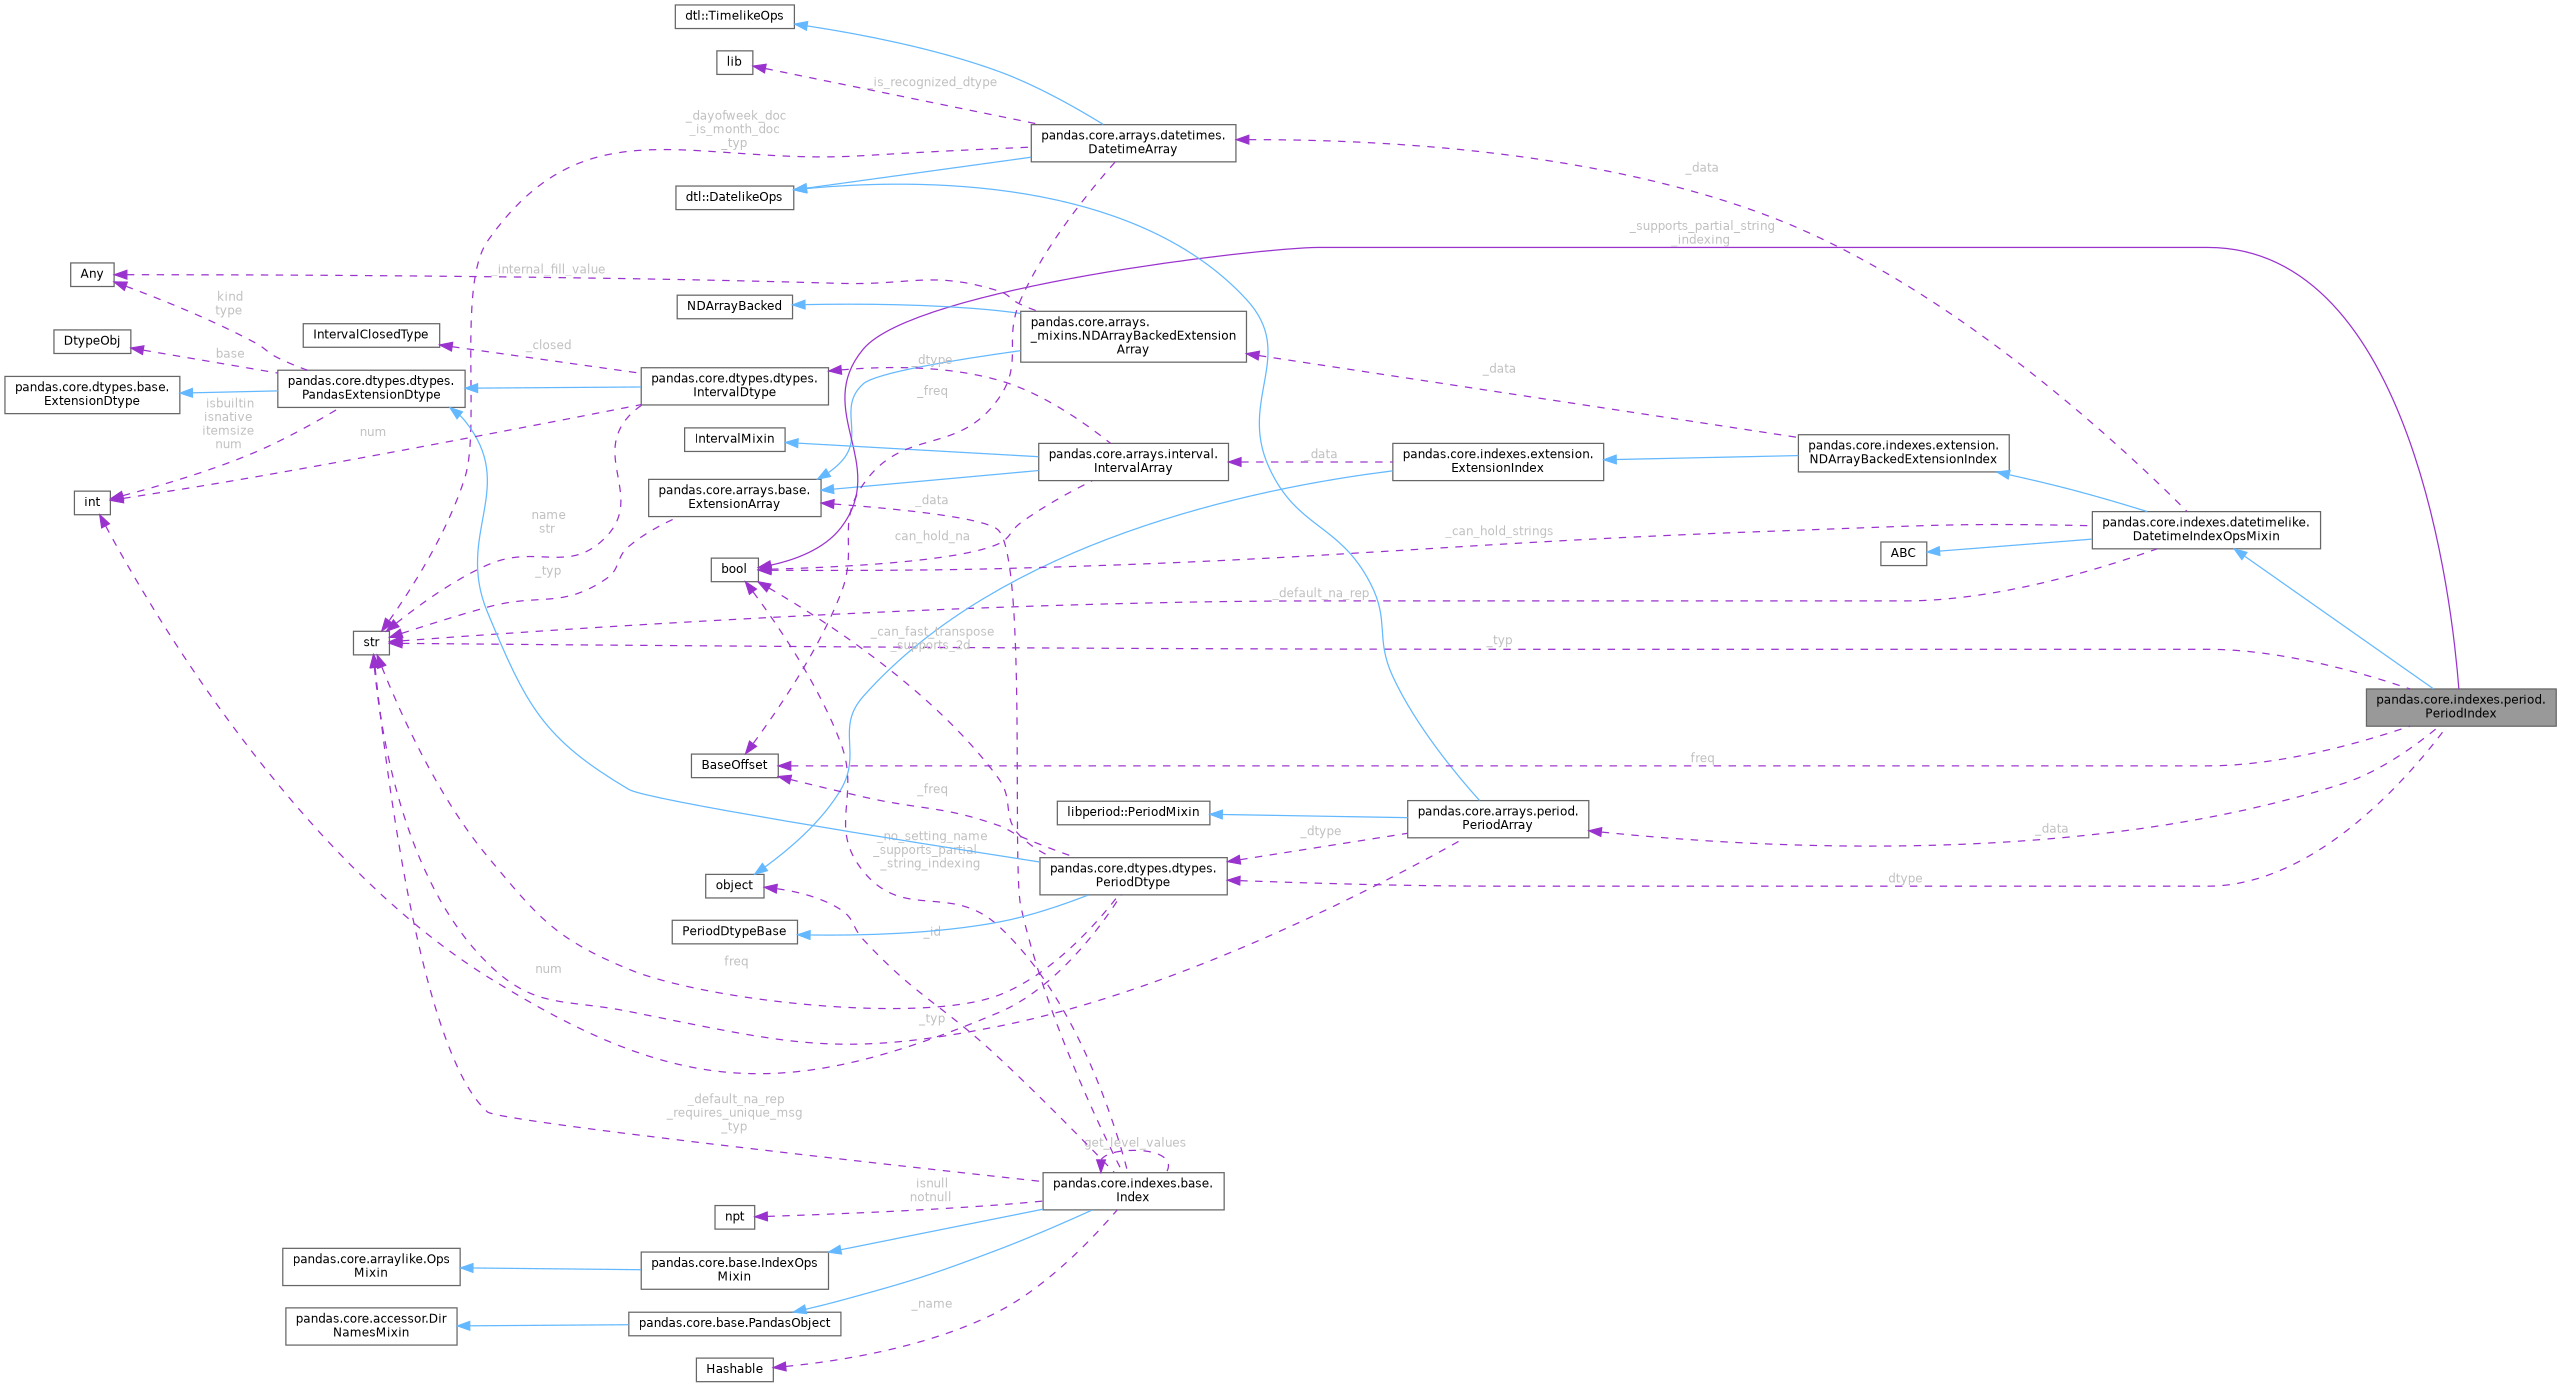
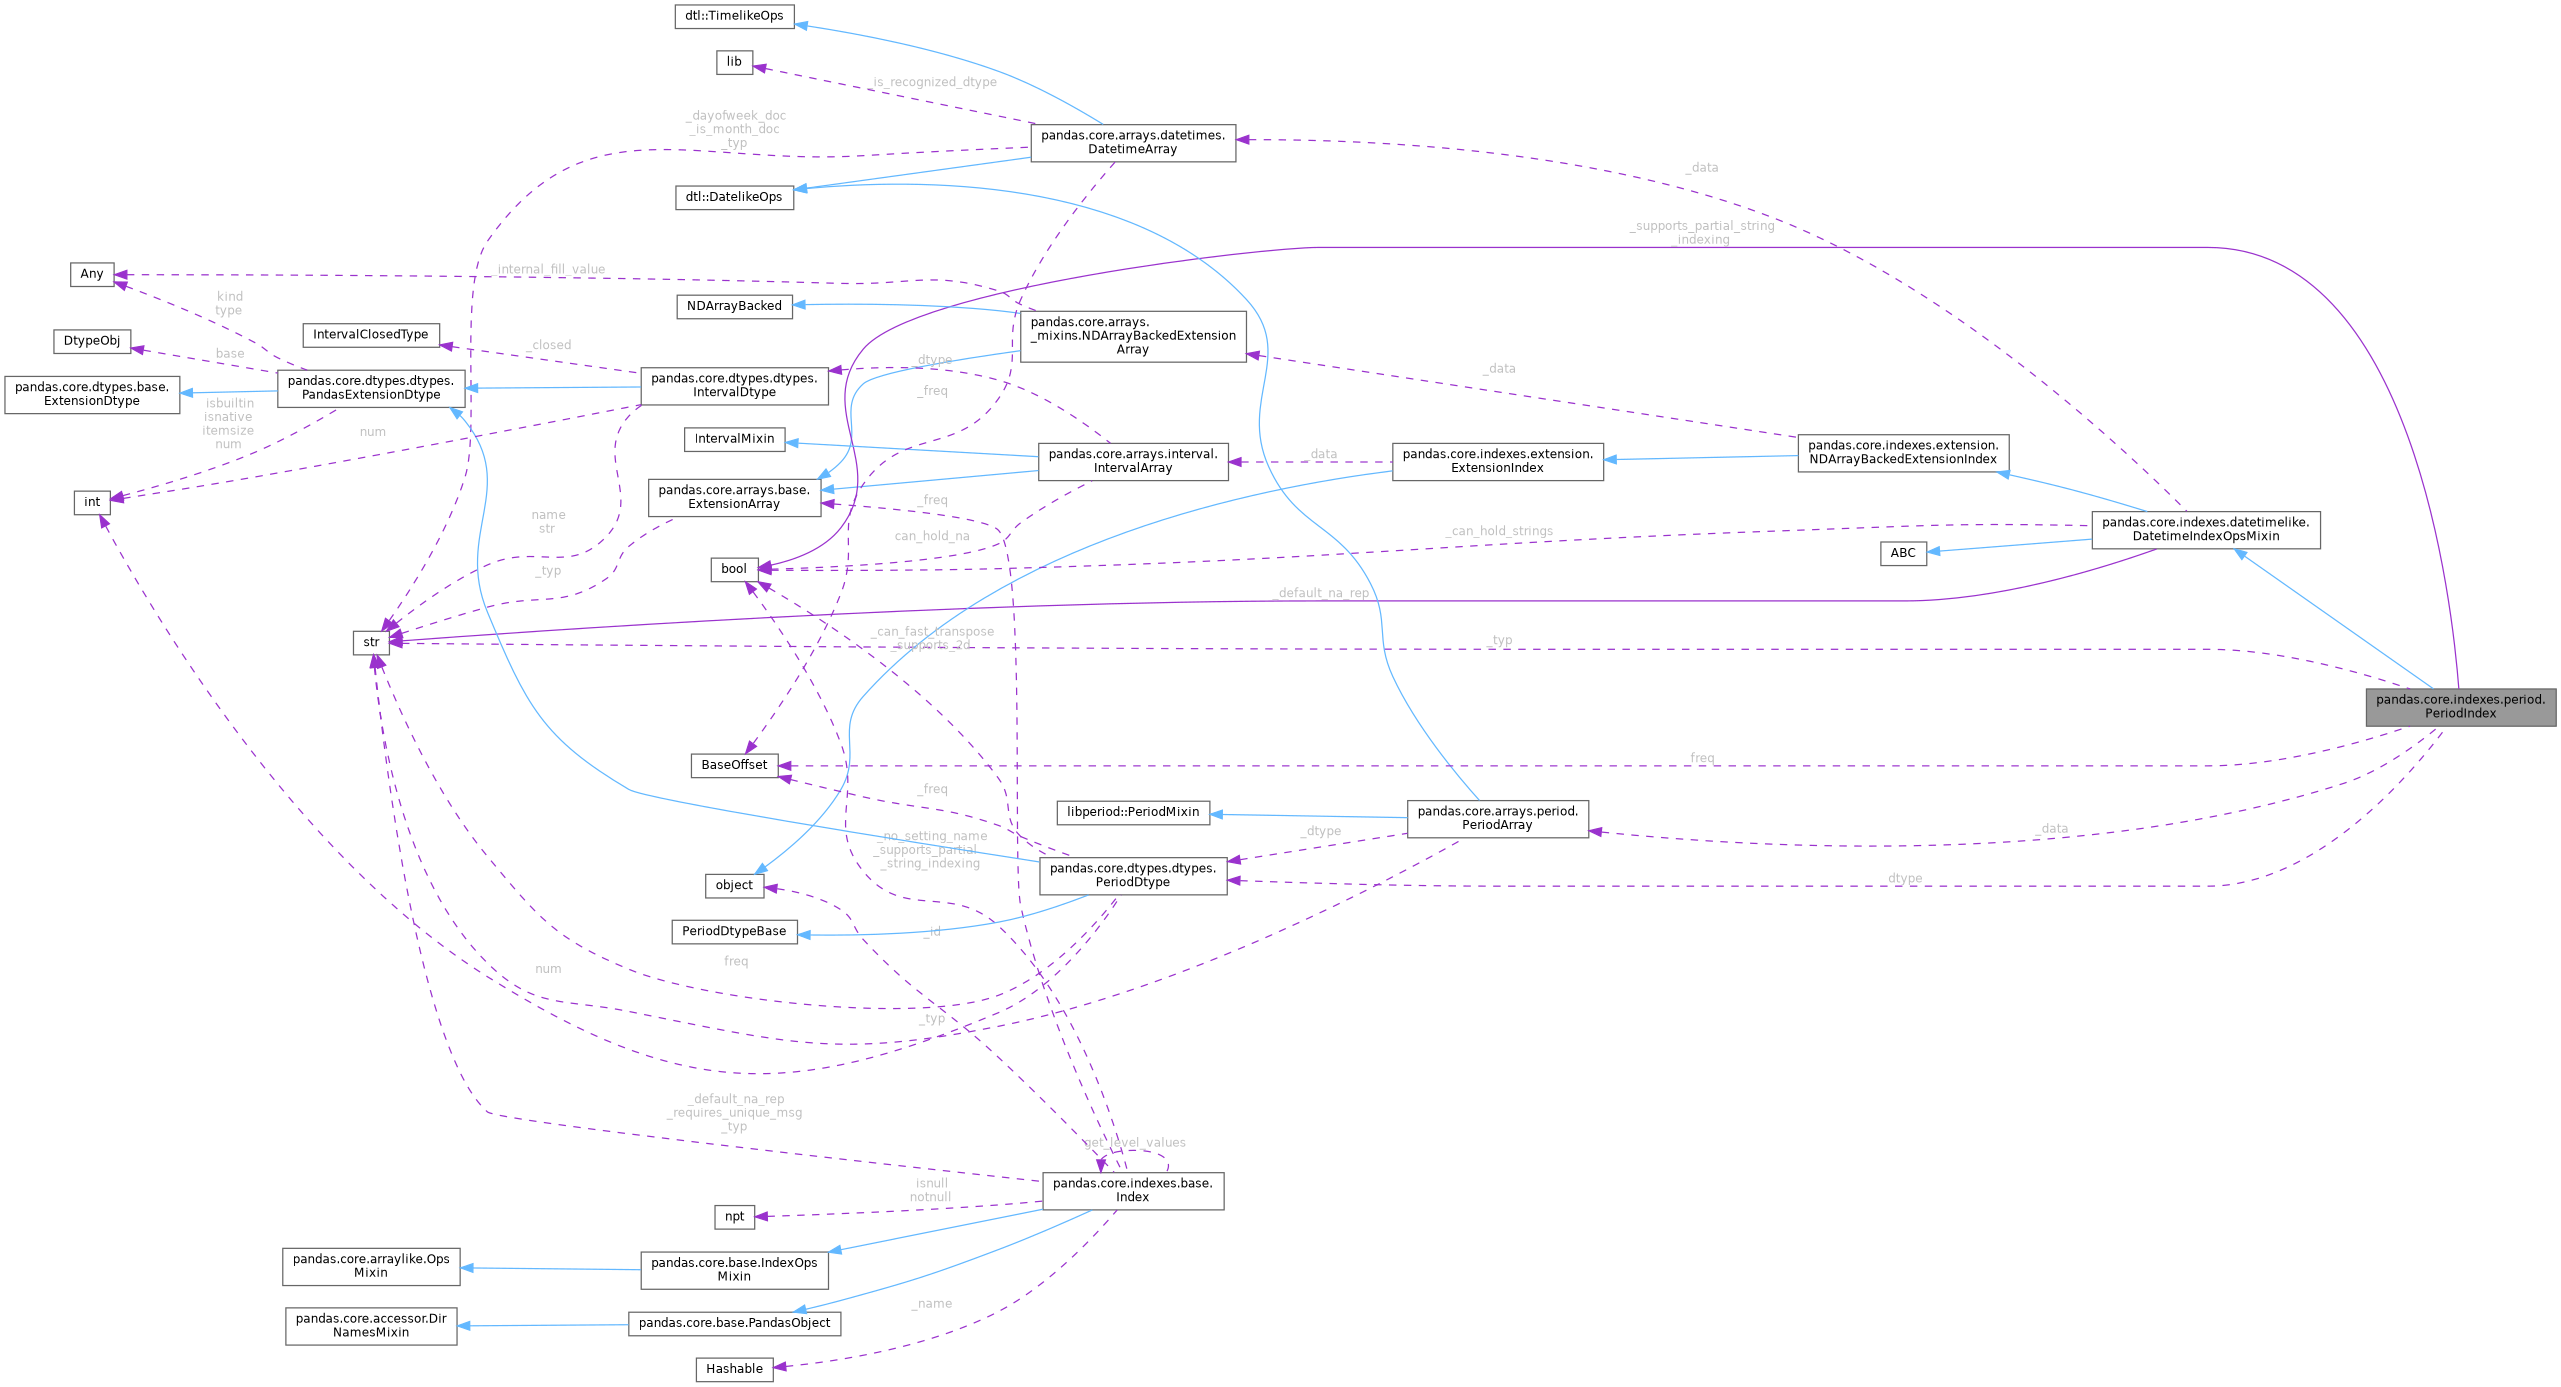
edge "pandas.core.indexes.base. Index" -> "pandas.core.arrays.base. ExtensionArray": label " _data" -> " _freq"
edge "pandas.core.indexes.datetimelike. DatetimeIndexOpsMixin" -> "str": style dashed -> solid
